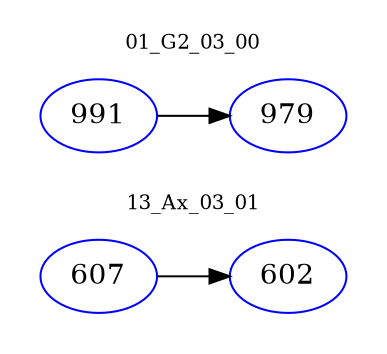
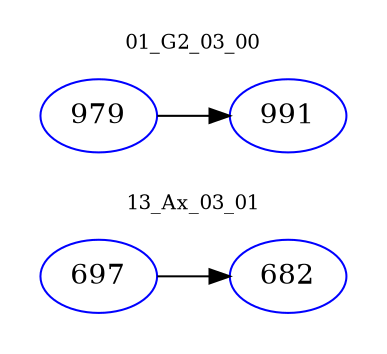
edge "991" -> "979": reversed
node "607": label "607" -> "697"
node "602": label "602" -> "682"
